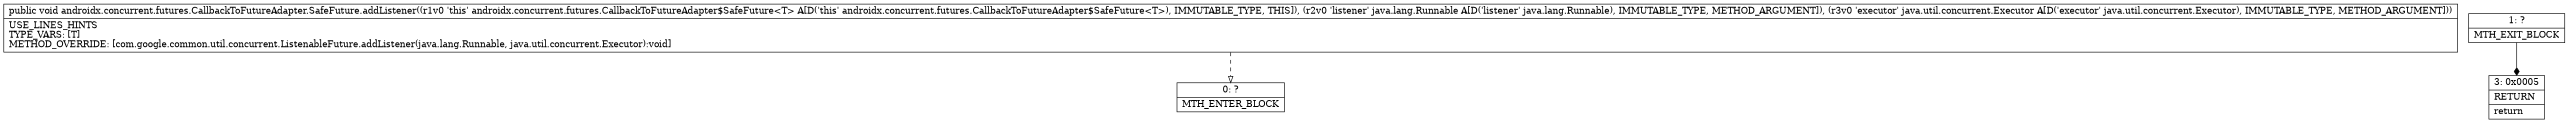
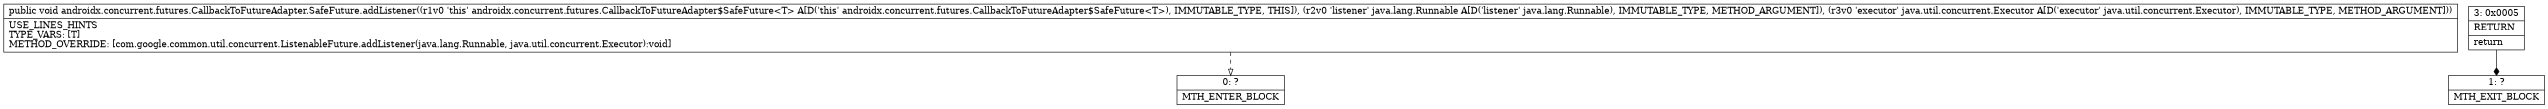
edge "1: ?" -> "3: 0x0005": reversed
